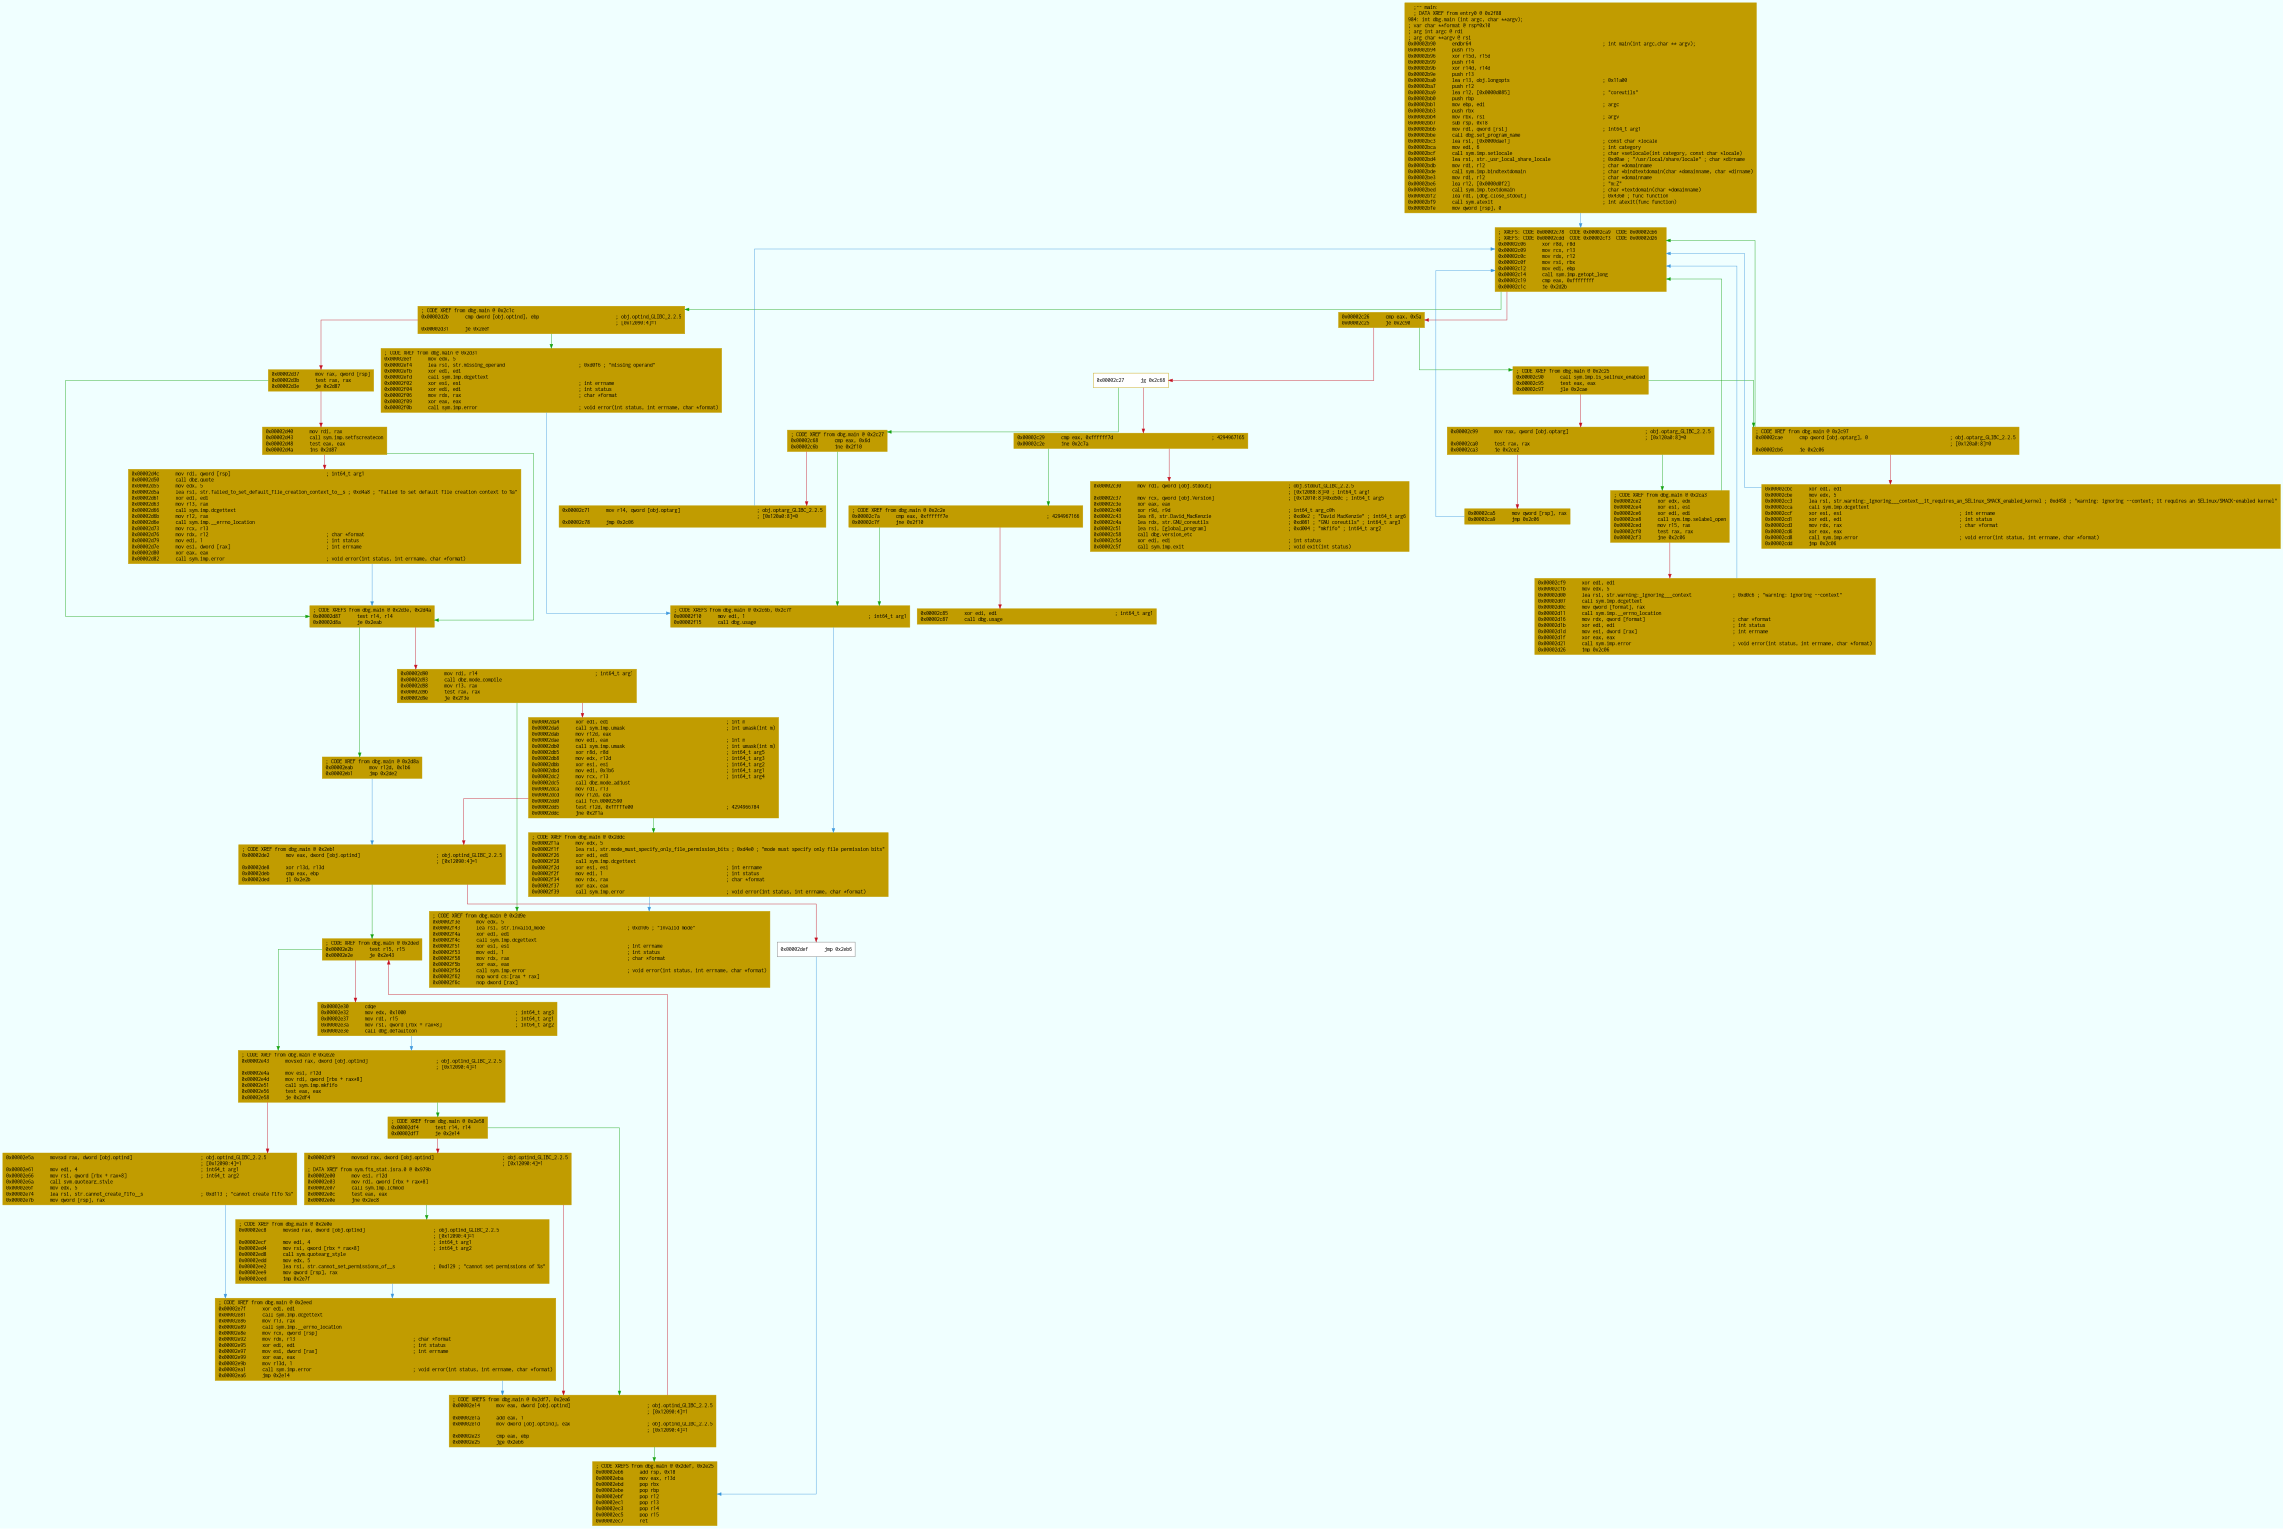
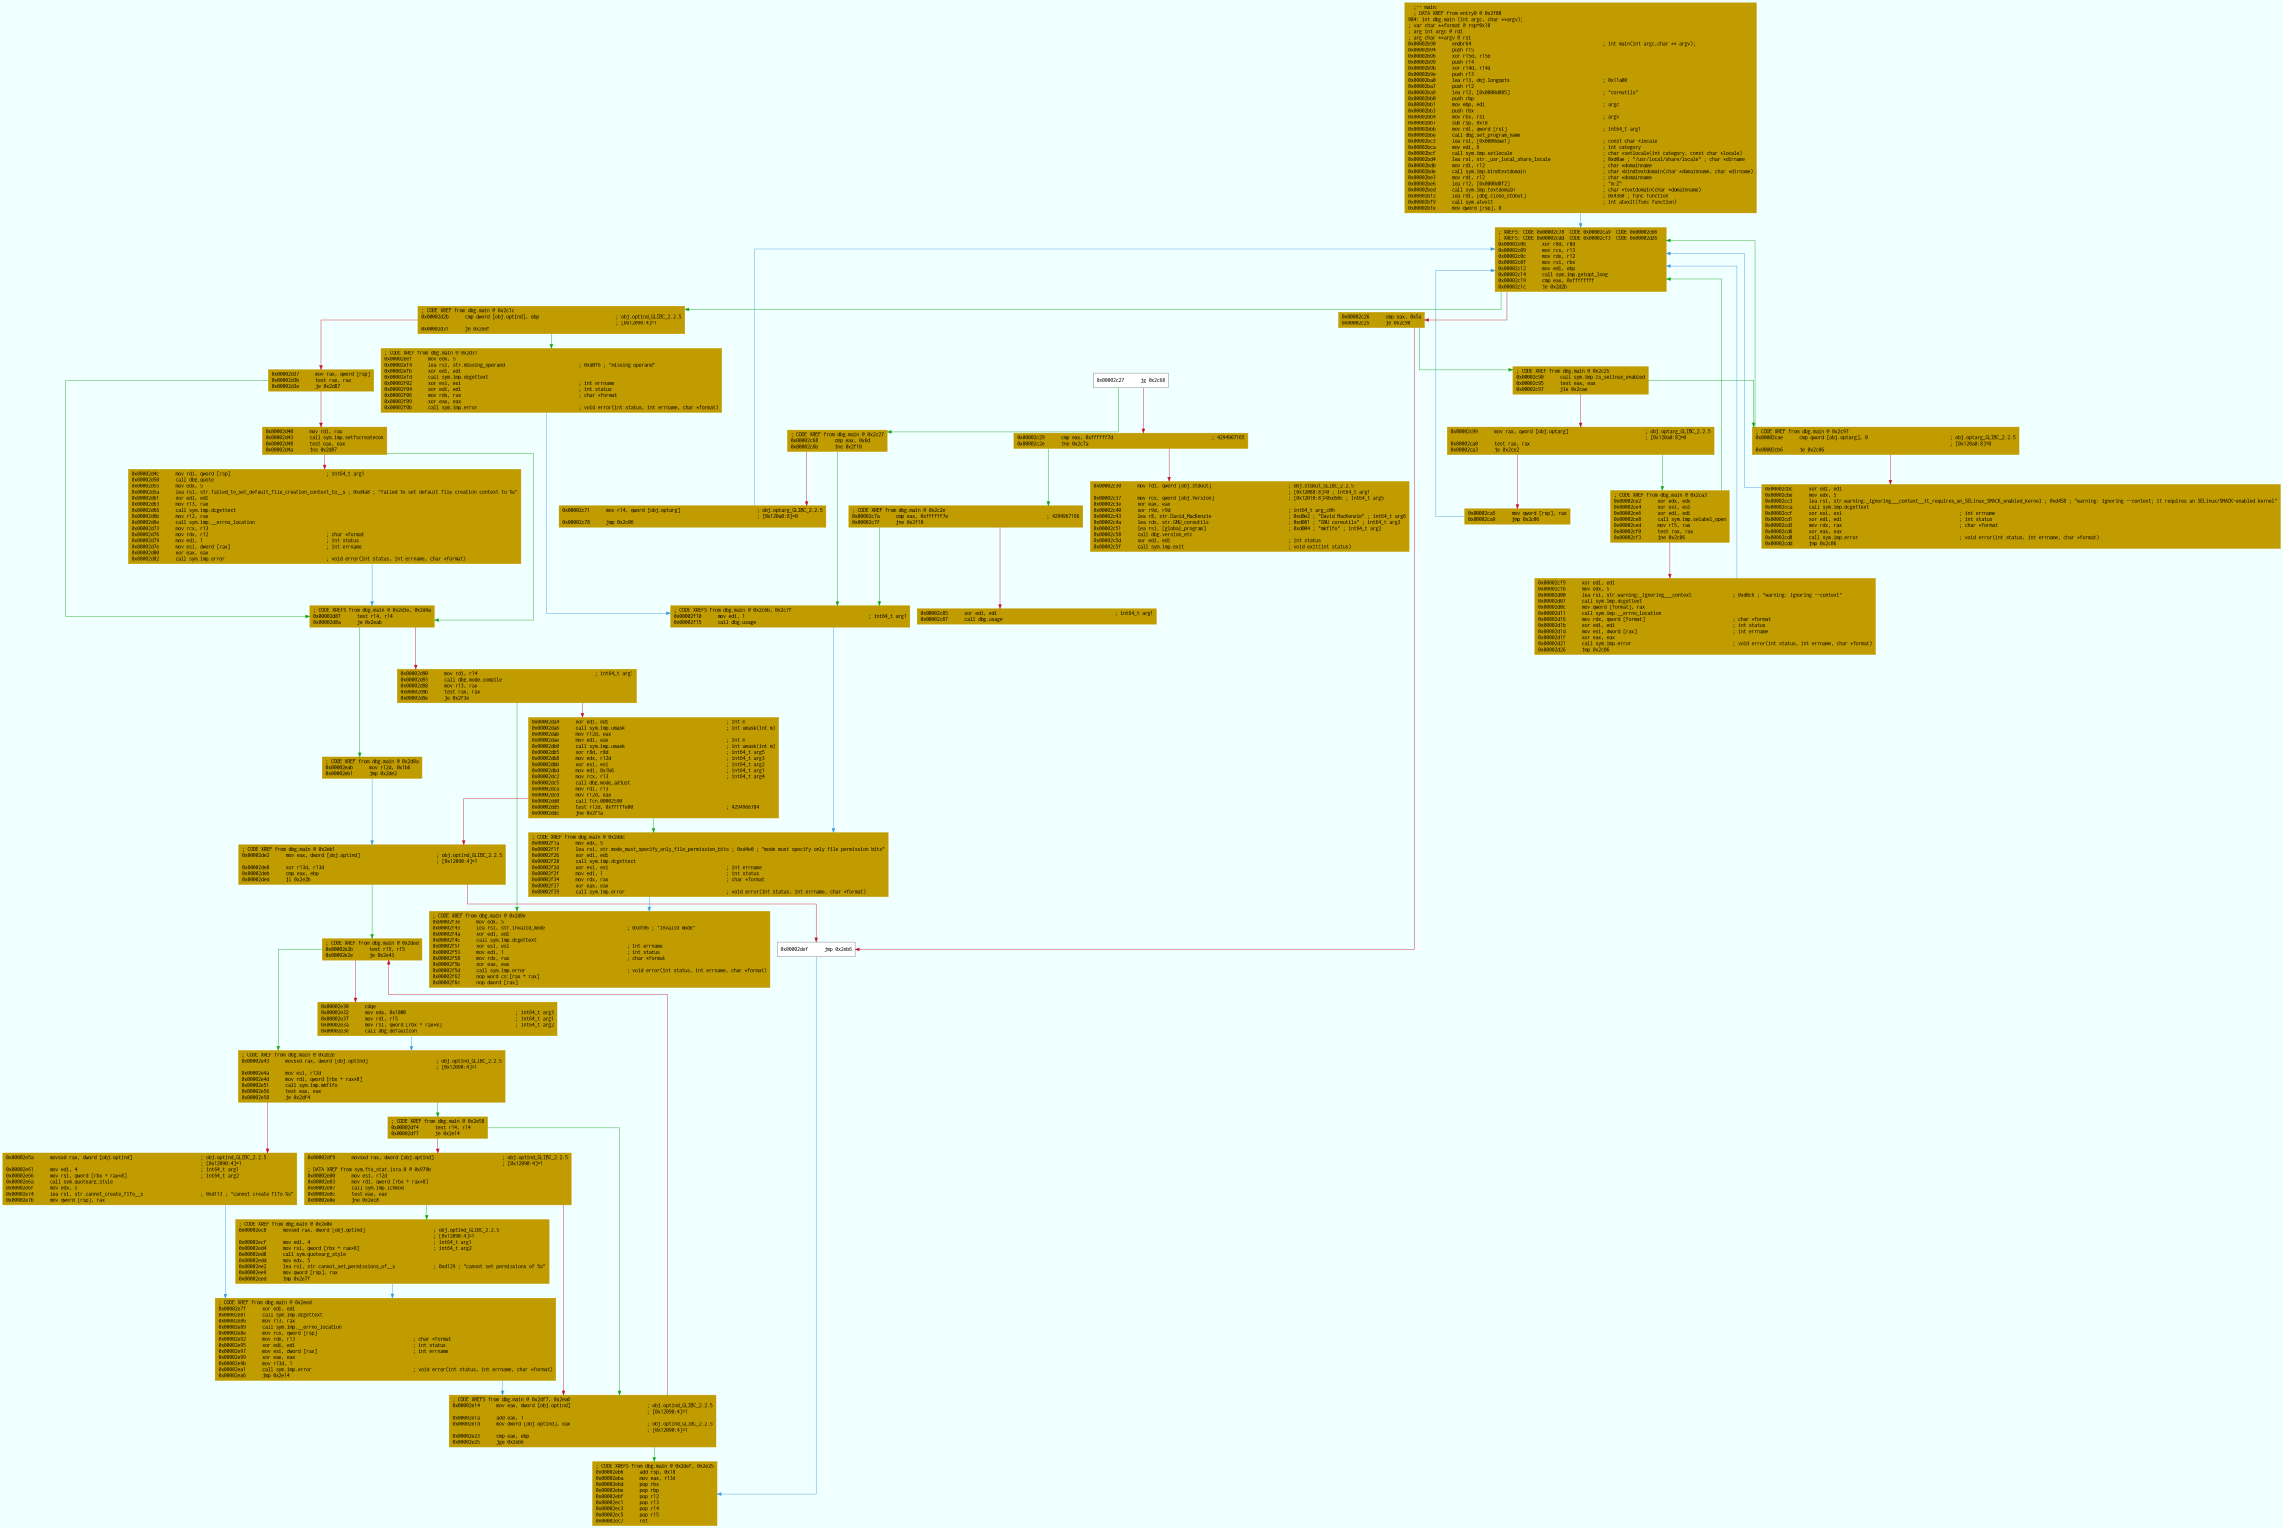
node "0x00002c27      jg 0x2c68": color #c19c00 -> #767676
edge "0x00002c26      cmp eax, 0x5a 0x00002c25      je 0x2c90" -> "0x00002c27      jg 0x2c68": now "0x00002c26      cmp eax, 0x5a 0x00002c25      je 0x2c90" -> "0x00002def      jmp 0x2eb6"
